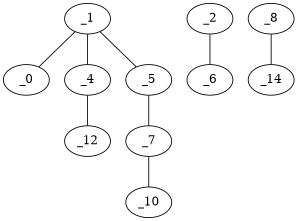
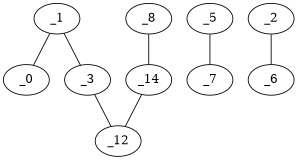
edge "_1" -- "_5": removed
node "_4": label "_4" -> "_3"
edge "_14" -- "_12": added
node "_10": removed
